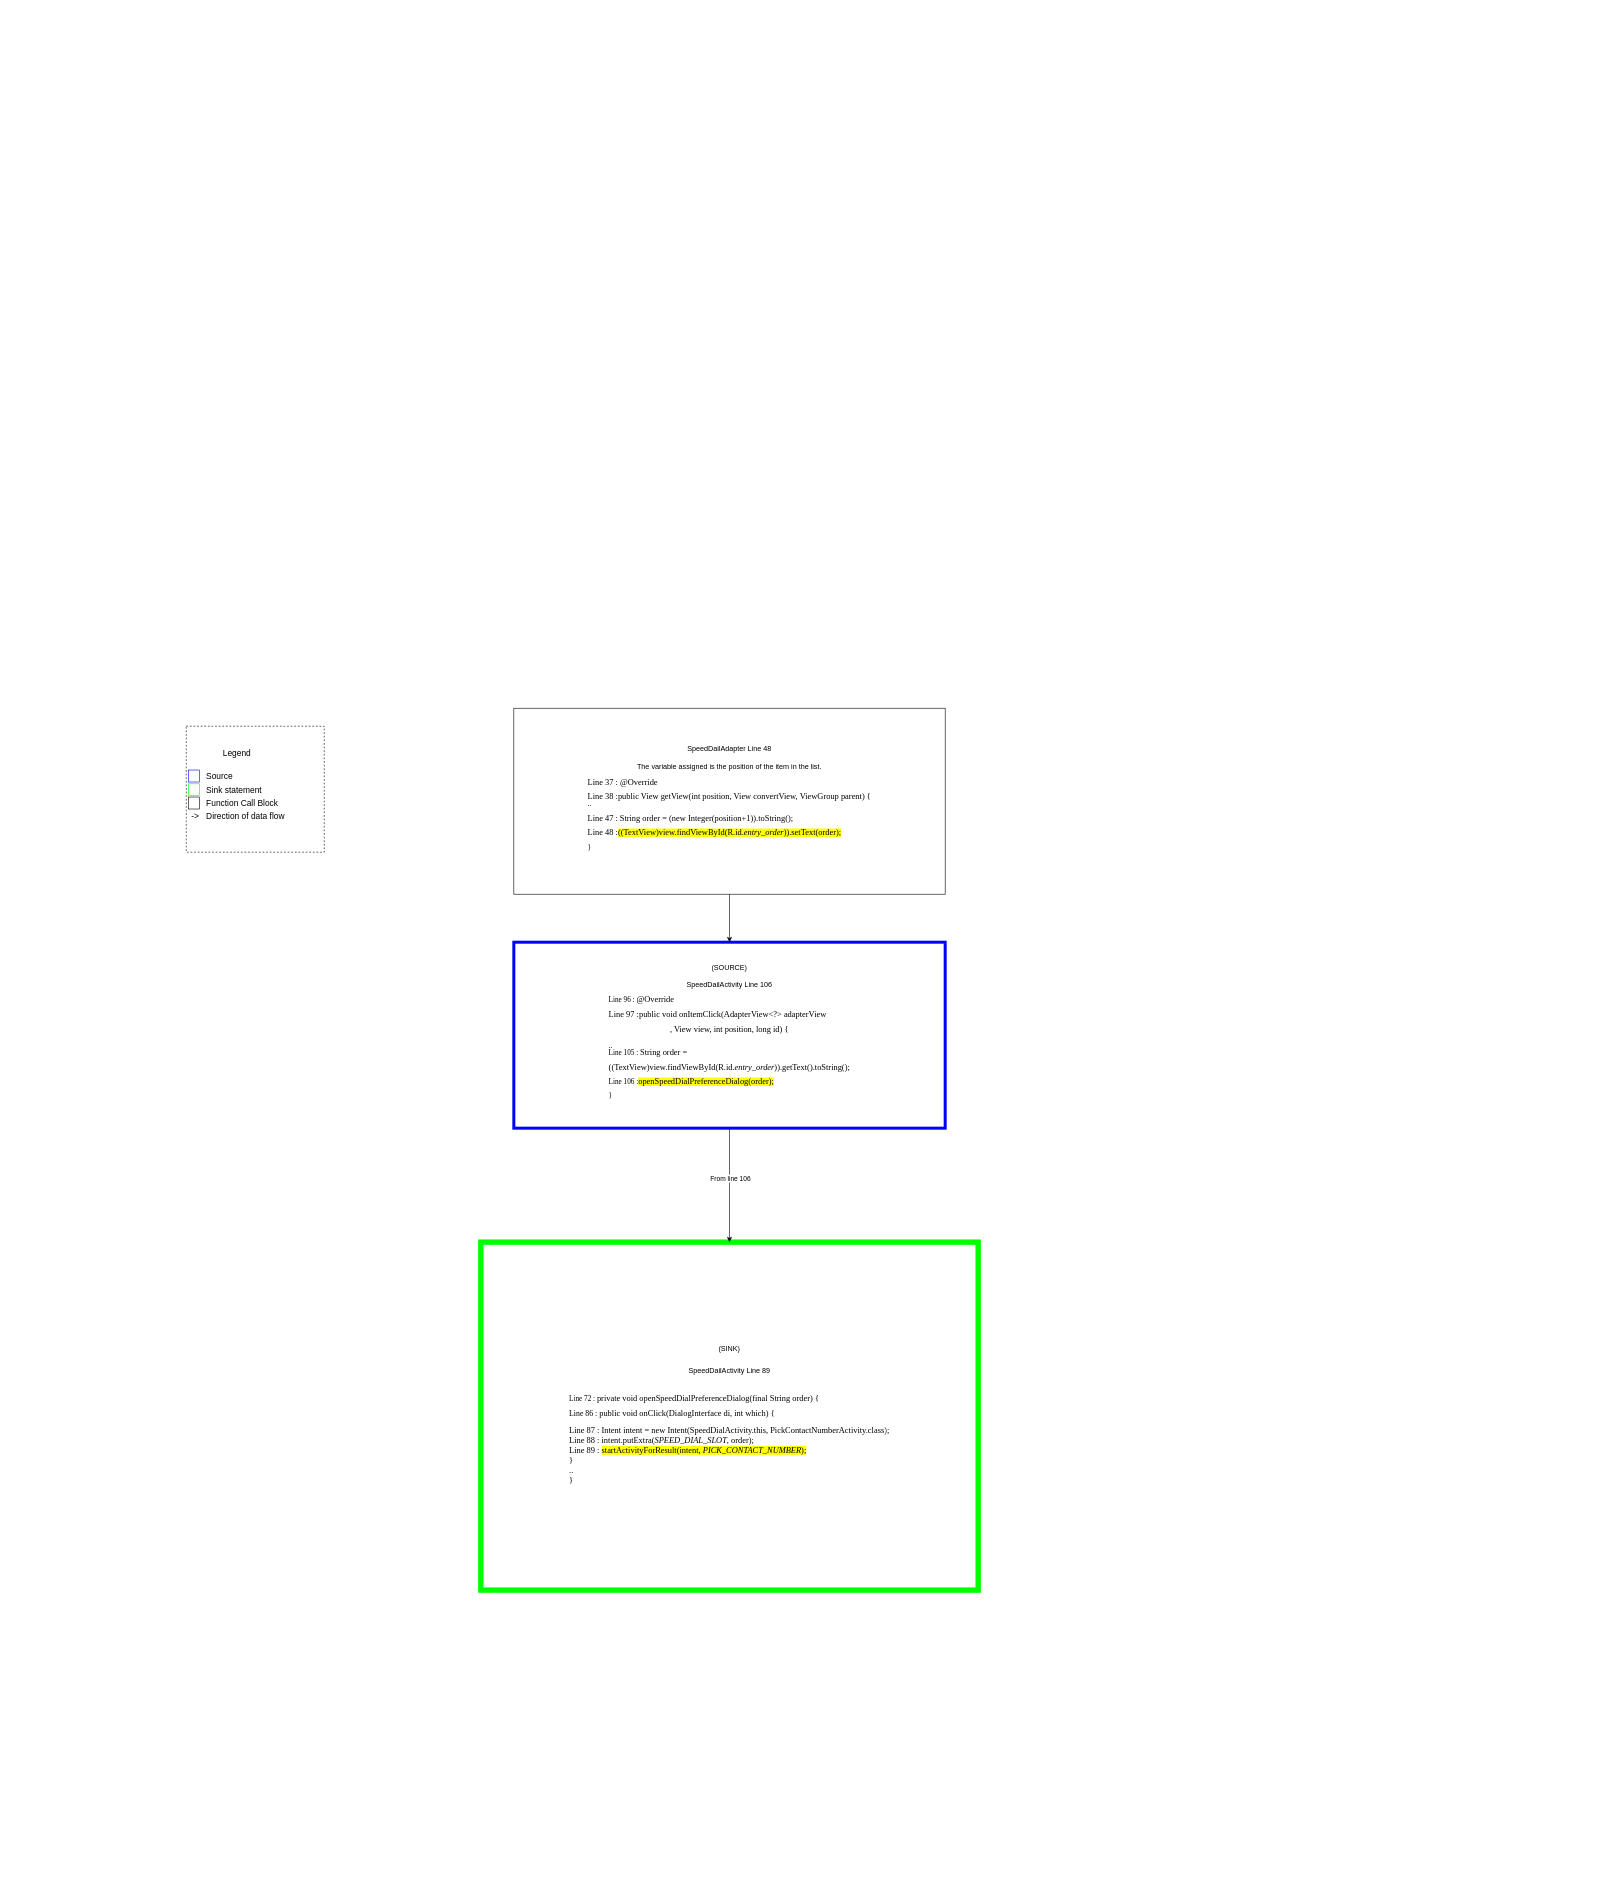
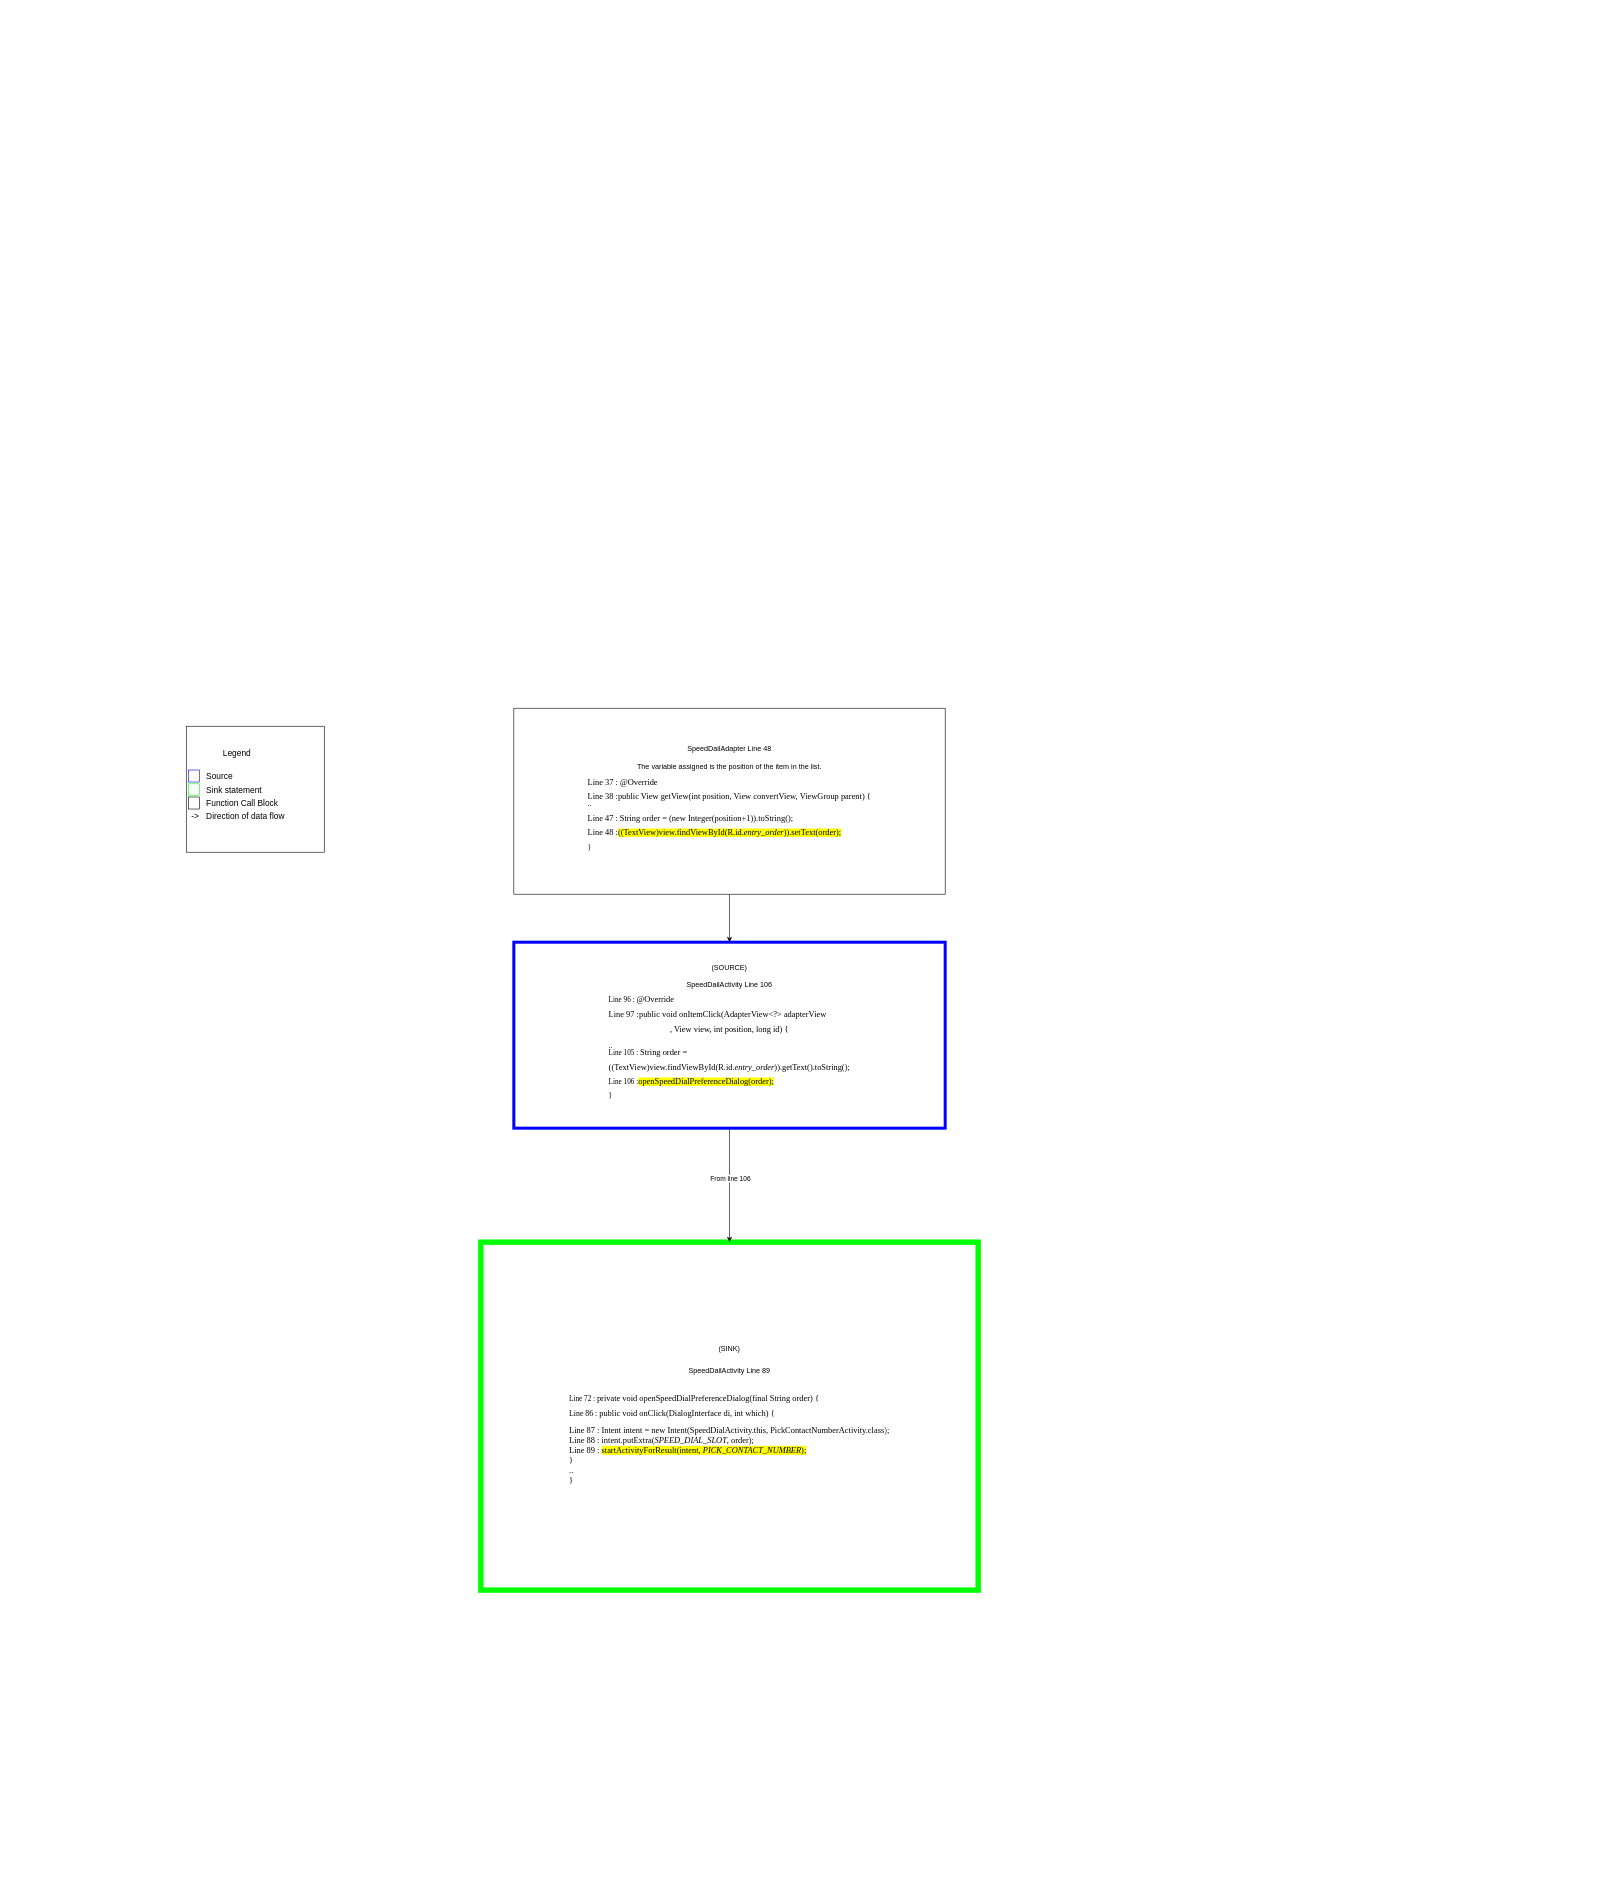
node "Legend Source Sink statement Function Call Block -> Direction of data flow": style dashed -> solid
